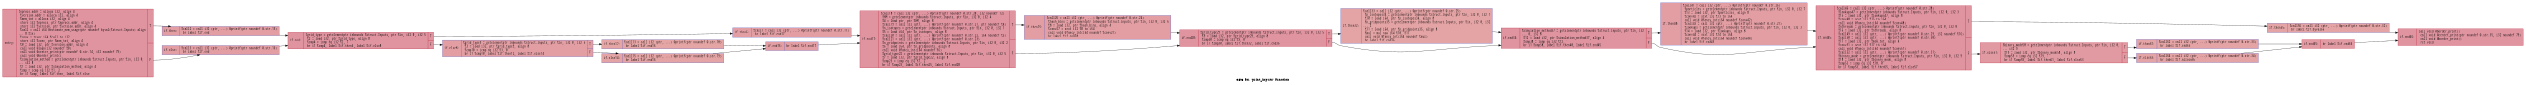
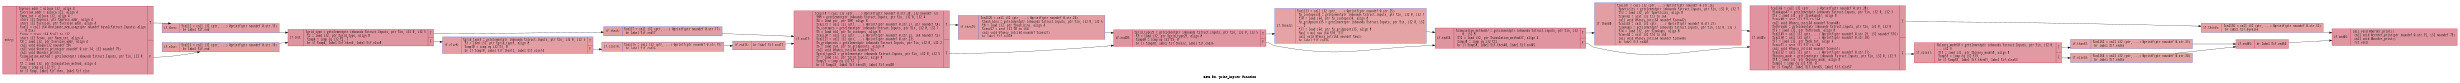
node "if.then12:": removed
node "if.else63:": text "br label %if.alloca65" -> "br label %if.end65"
